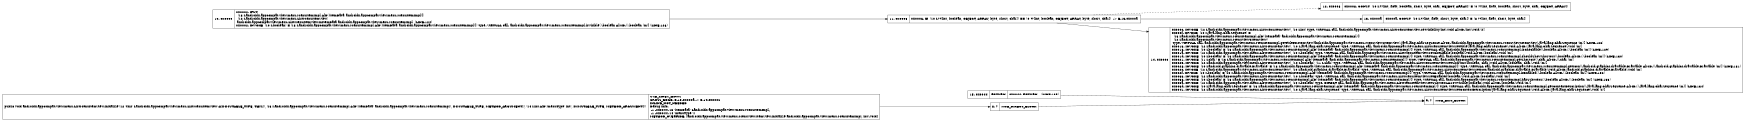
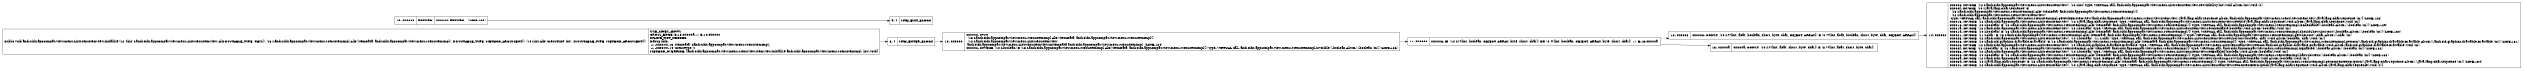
edge "11: 0x0006" -> "14: 0x000c": now "12: 0x0008" -> "14: 0x000c"
edge "8: ?" -> "9: ?": now "8: ?" -> "10: 0x0000"
node "8: ?": text "MTH_DIRECT_BLOCK" -> "MTH_ENTER_BLOCK"
